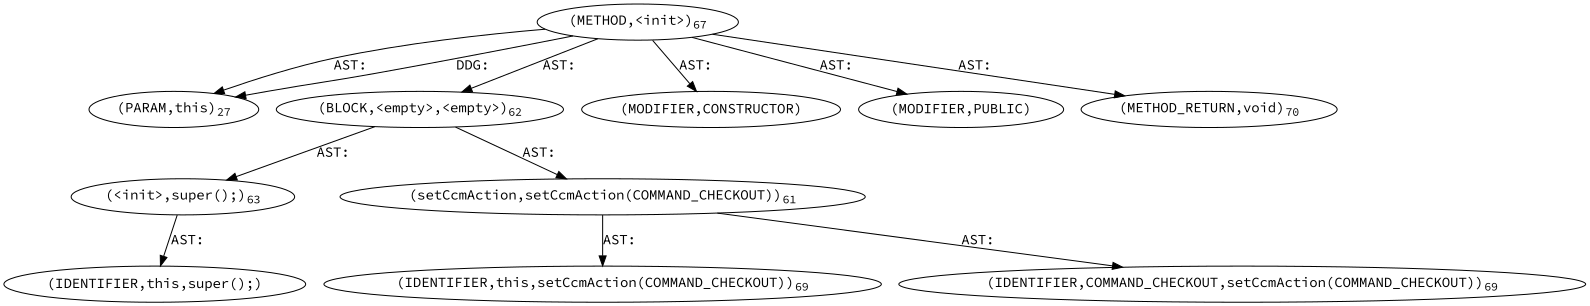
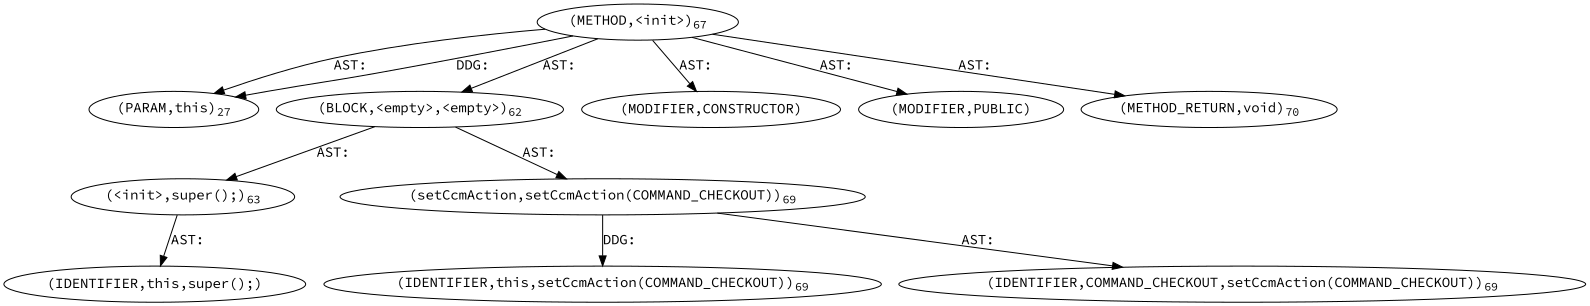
node "(setCcmAction,setCcmAction(COMMAND_CHECKOUT))": text "61" -> "69"
edge "(setCcmAction,setCcmAction(COMMAND_CHECKOUT))" -> "(IDENTIFIER,this,setCcmAction(COMMAND_CHECKOUT))": label "AST: " -> "DDG: "
